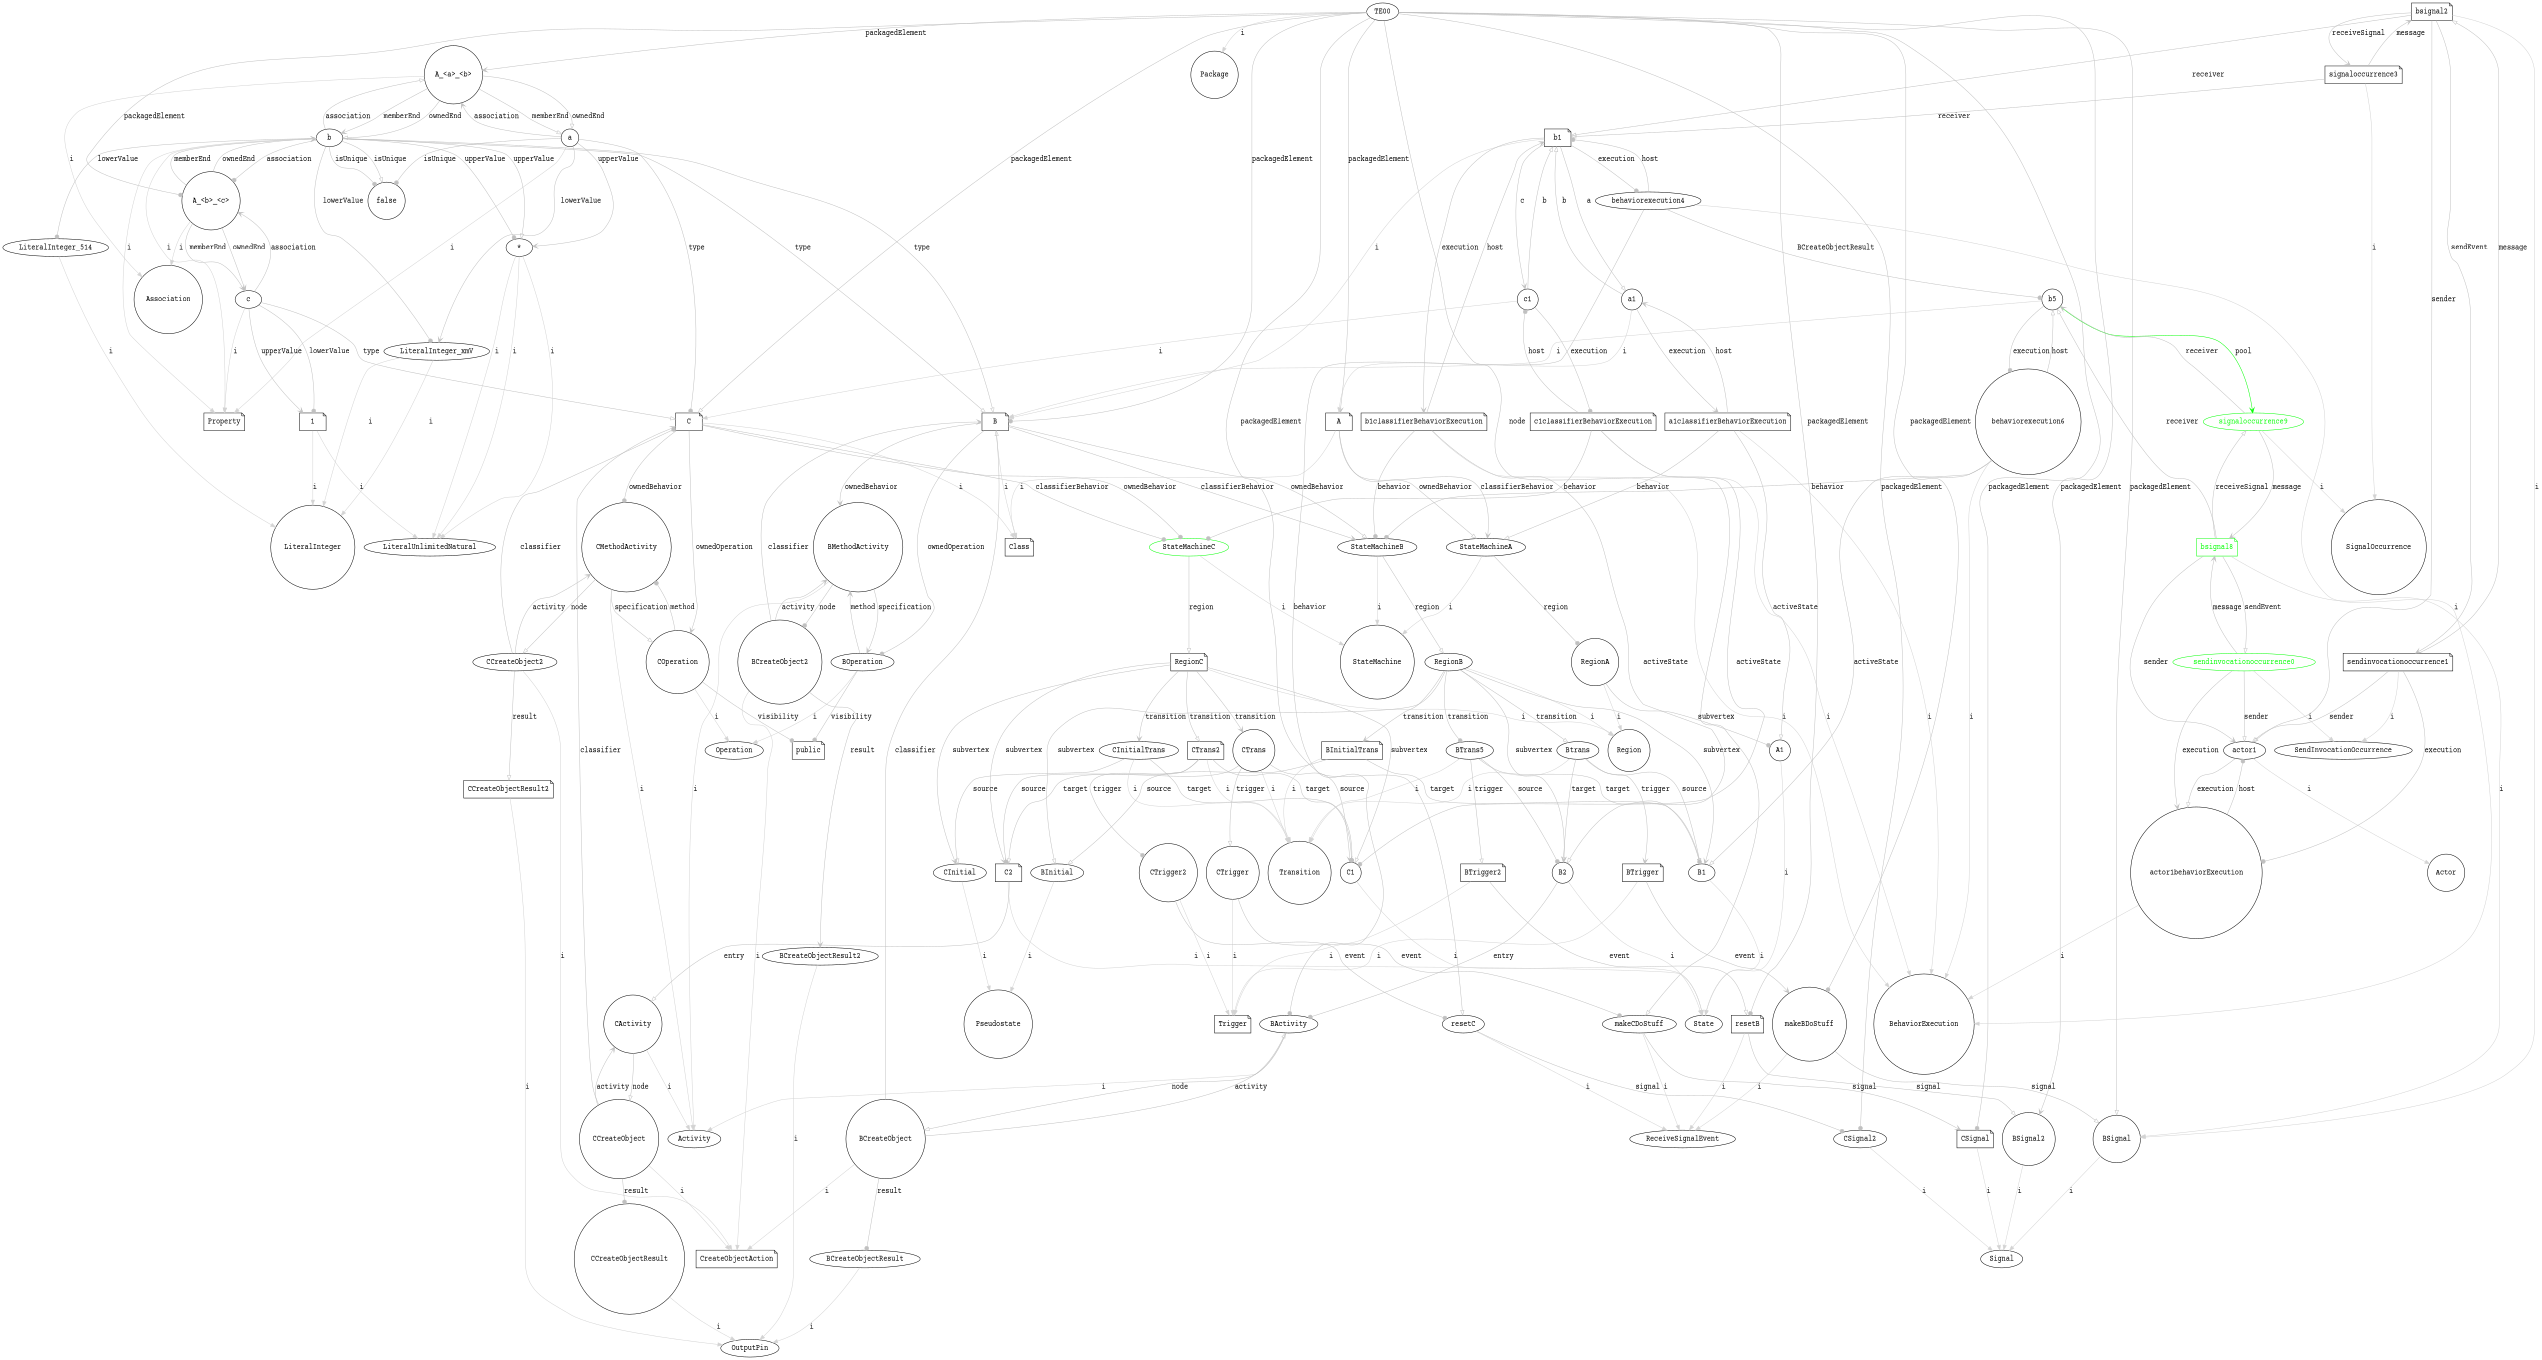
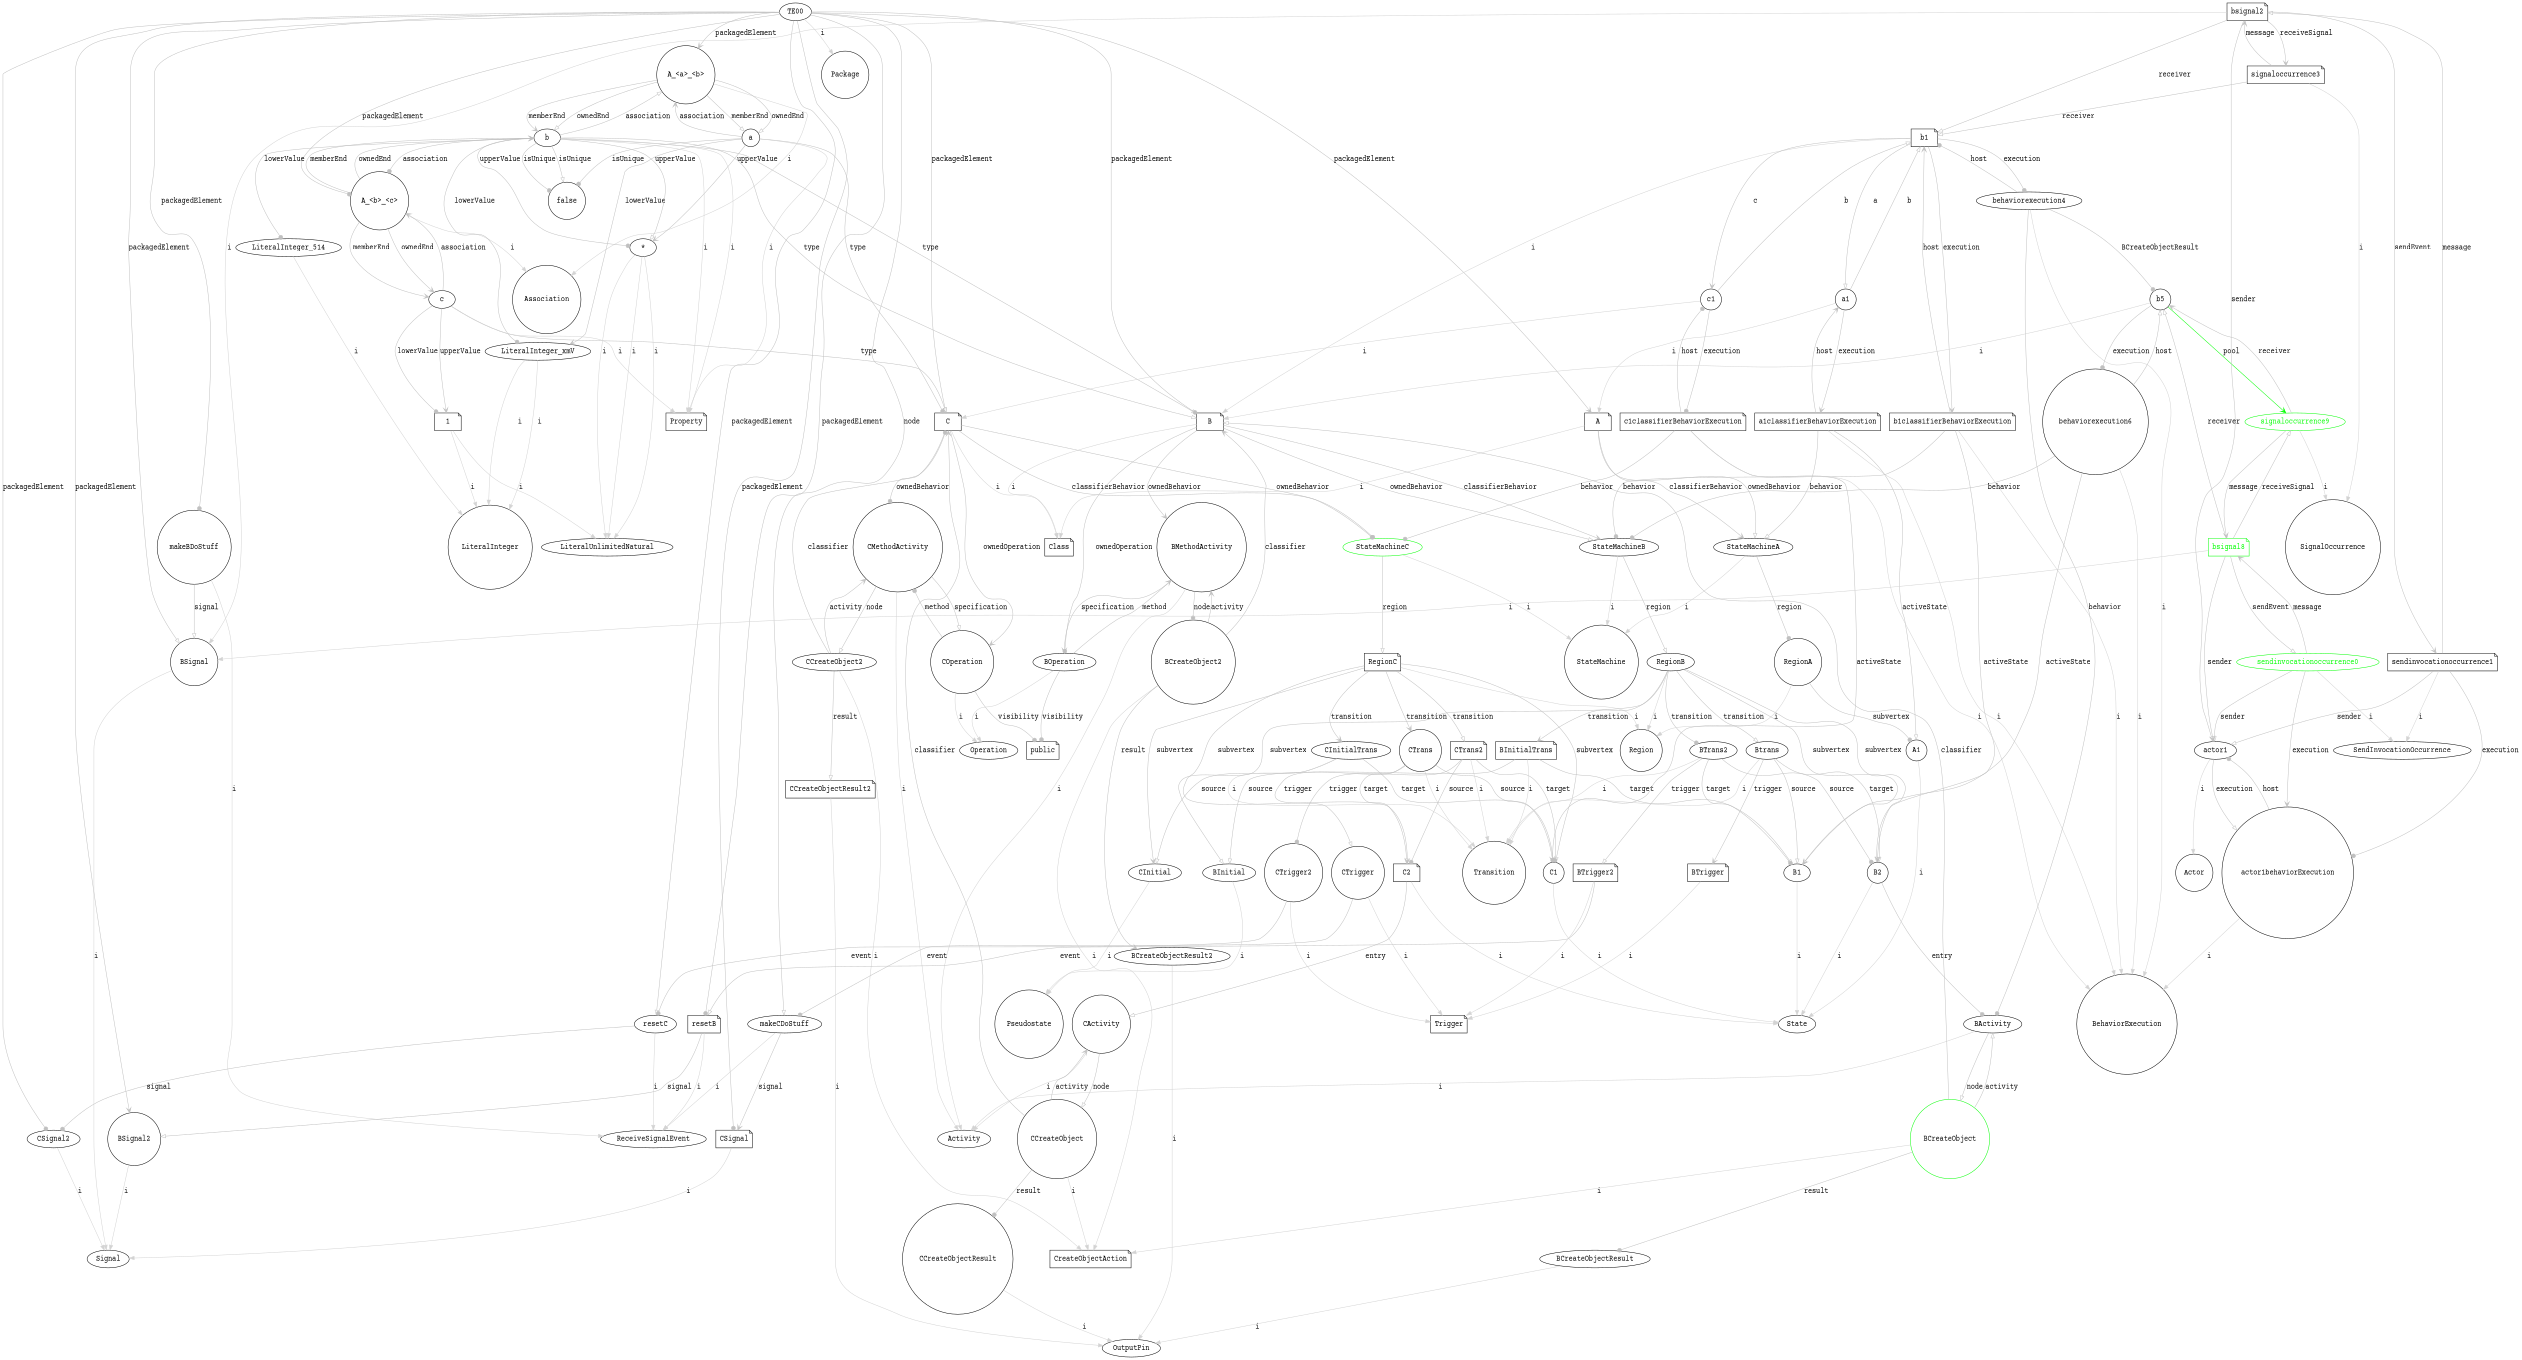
node "BTrans5": label "BTrans5" -> "BTrans2"
edge "BTrigger" -> "makeBDoStuff": removed, label "event"
node "BCreateObject": color black -> green
